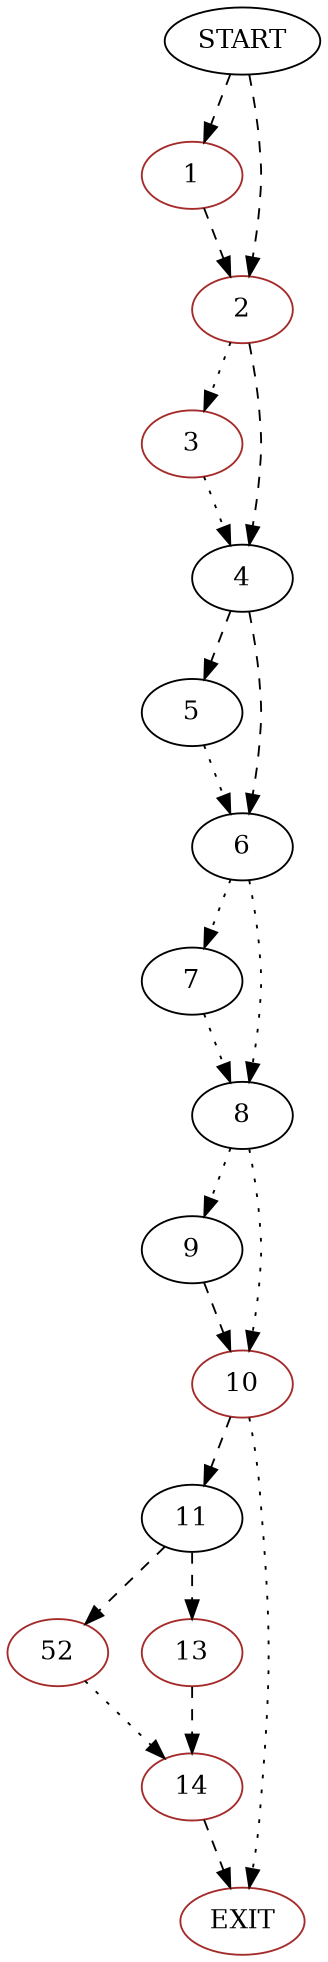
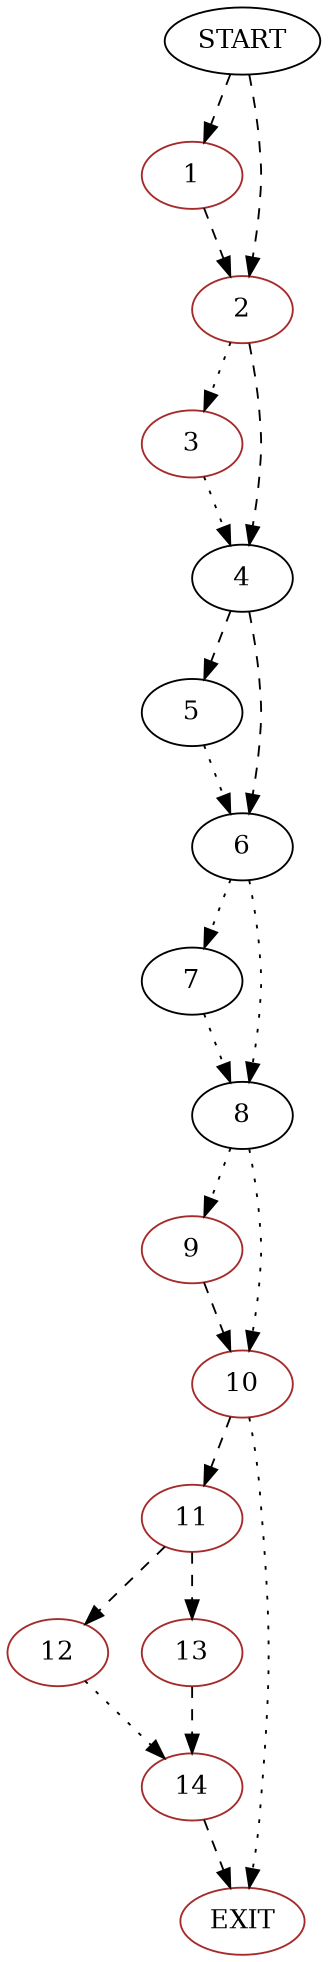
node "9": color black -> brown
node "11": color black -> brown
node "52": label "52" -> "12"
